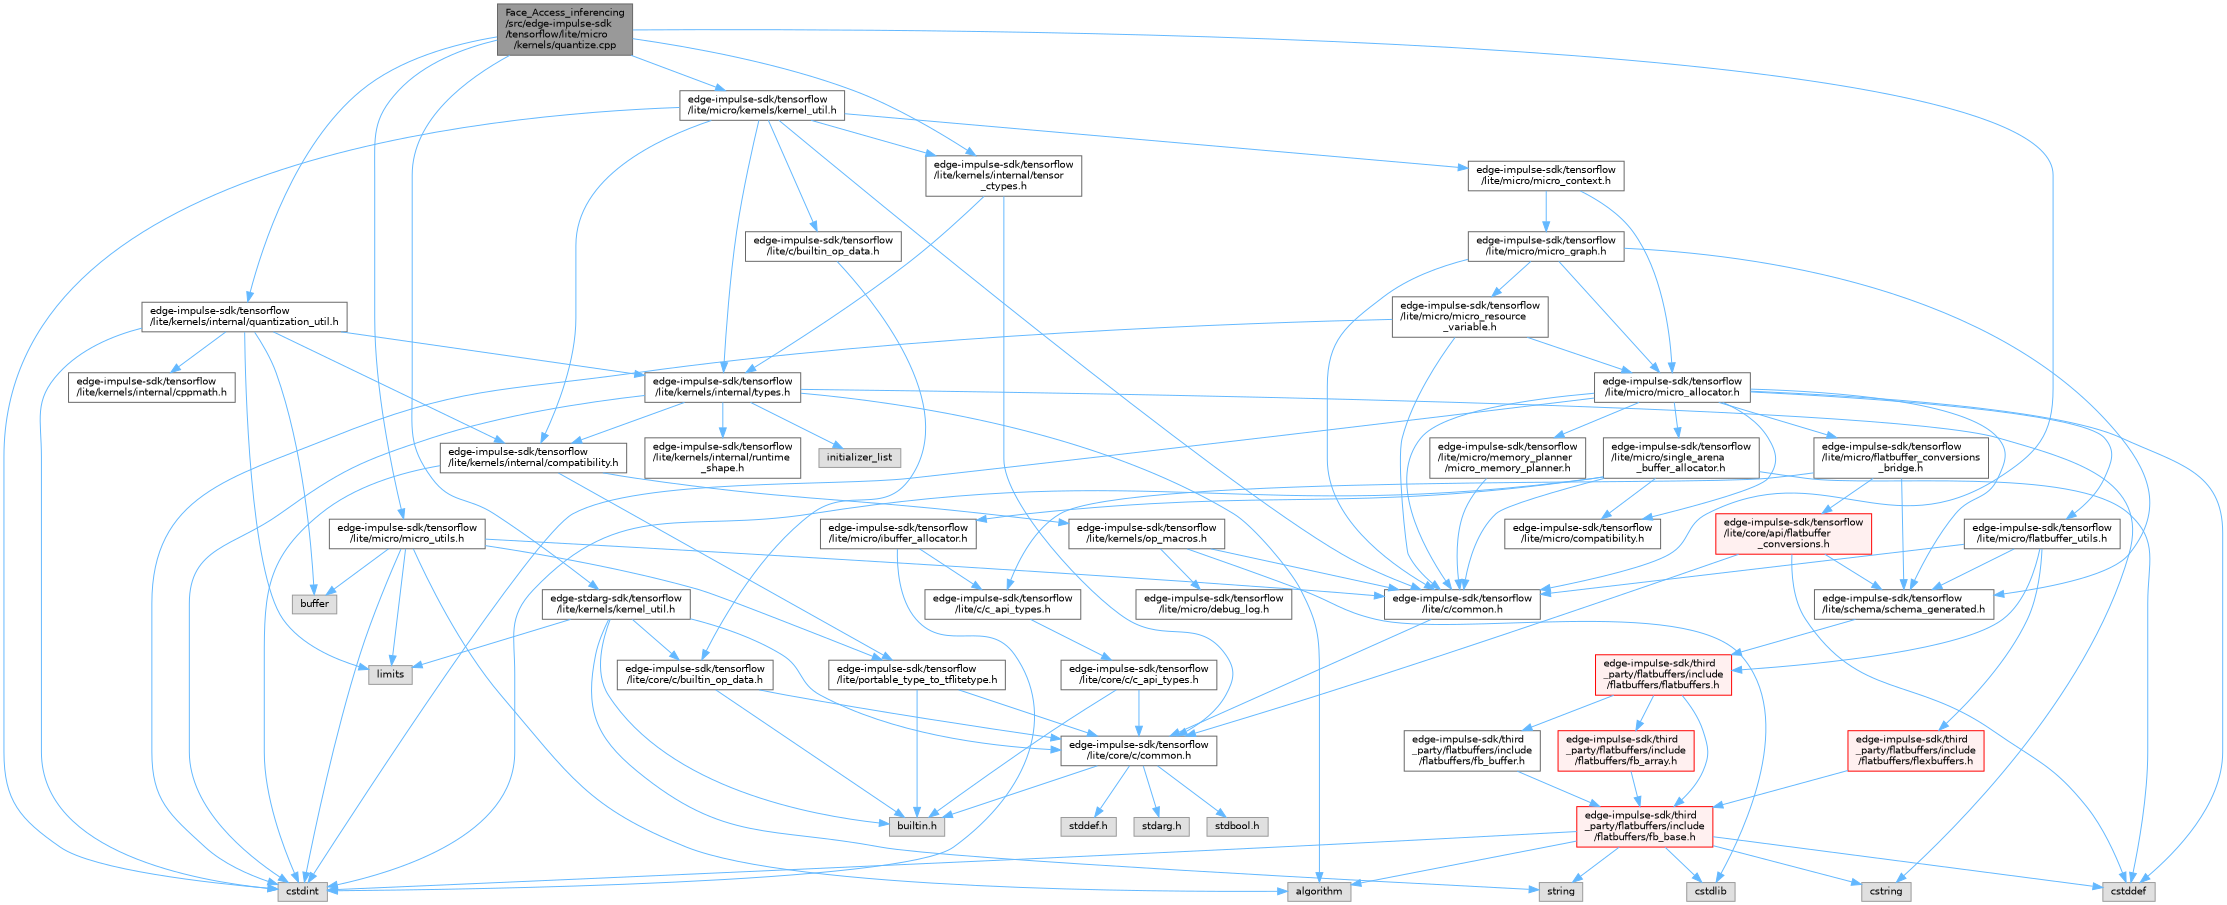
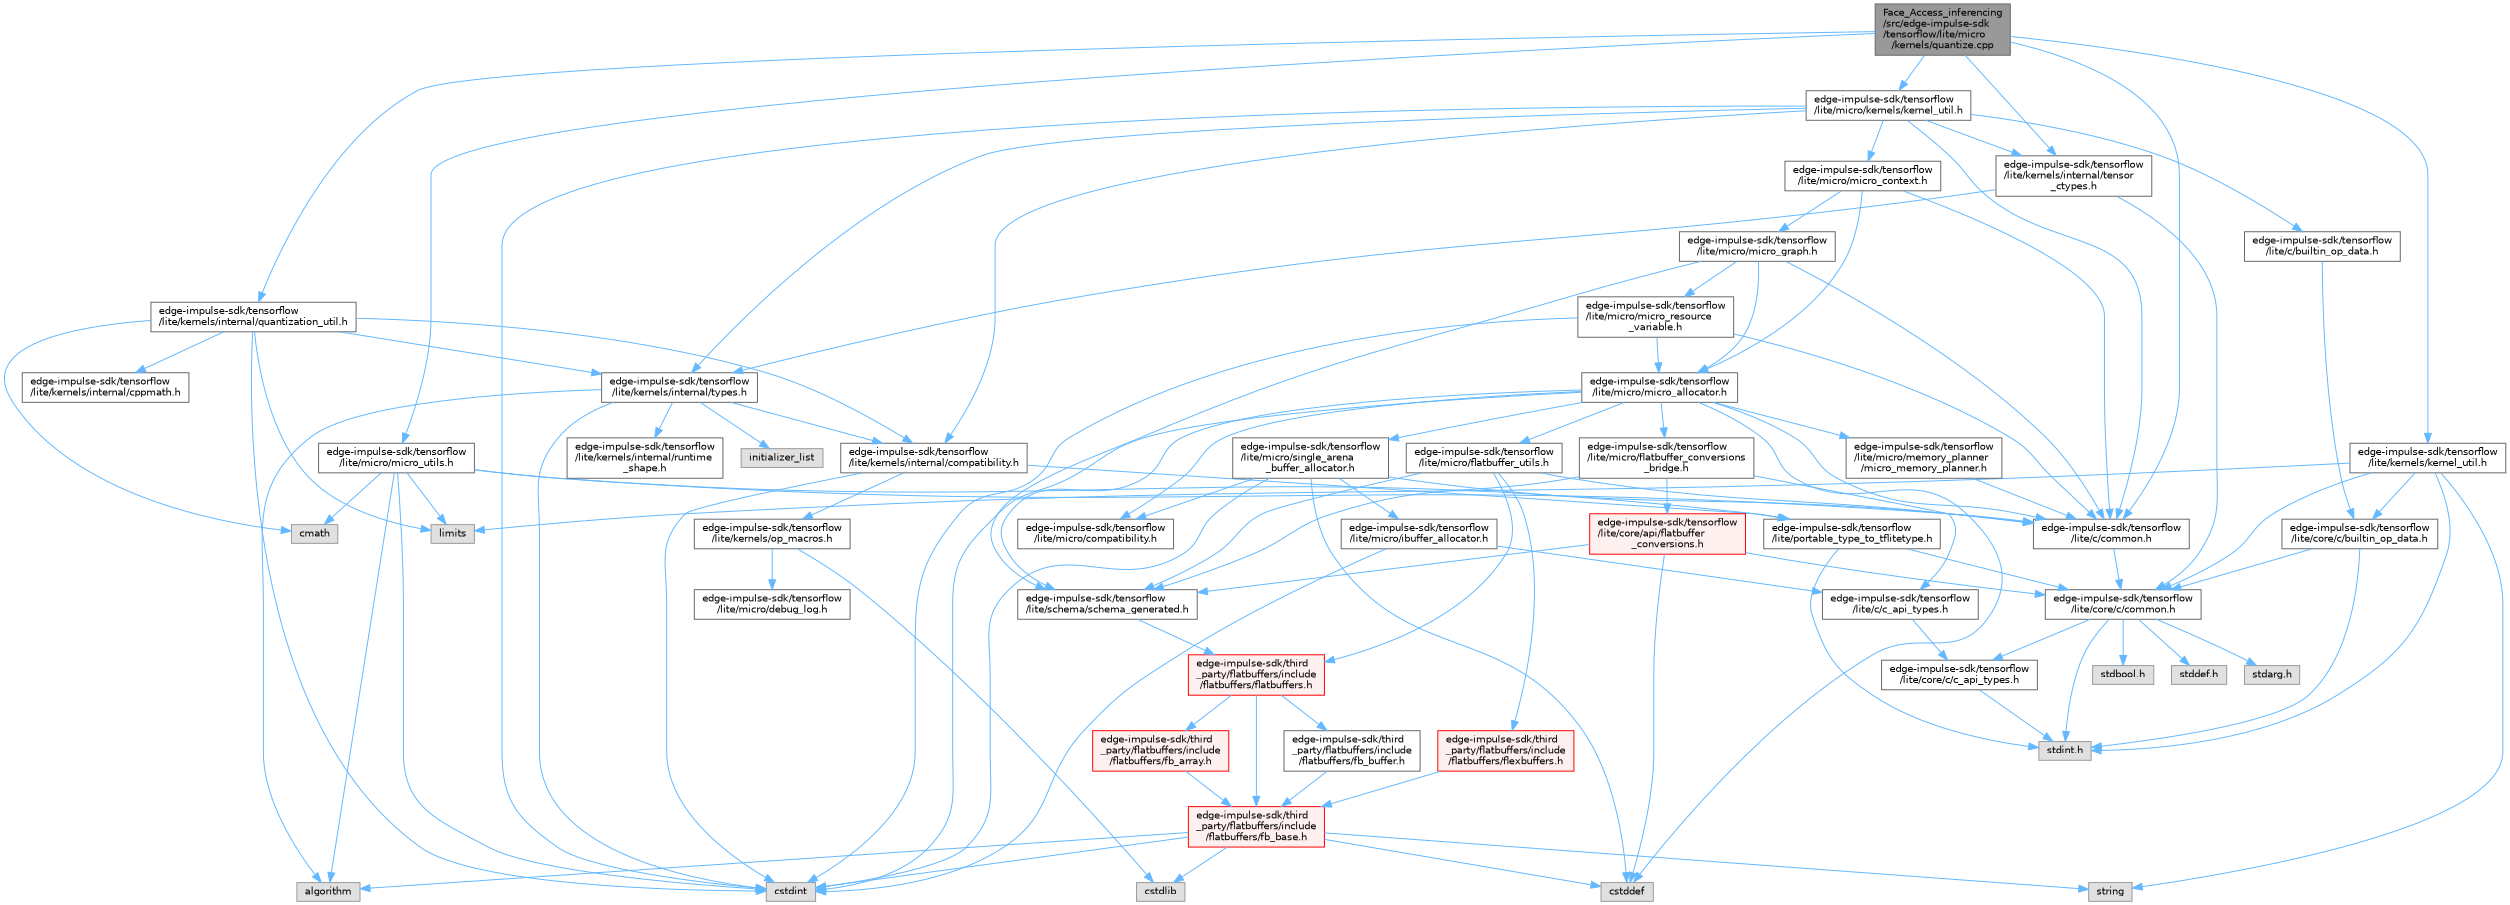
edge "edge-impulse-sdk/tensorflow /lite/kernels/op_macros.h" -> "edge-impulse-sdk/tensorflow /lite/c/common.h": now "edge-impulse-sdk/tensorflow /lite/micro/micro_context.h" -> "edge-impulse-sdk/tensorflow /lite/c/common.h"
node "buffer": label "buffer" -> "cmath"
node "edge-stdarg-sdk/tensorflow /lite/kernels/kernel_util.h": label "edge-stdarg-sdk/tensorflow /lite/kernels/kernel_util.h" -> "edge-impulse-sdk/tensorflow /lite/kernels/kernel_util.h"
edge "edge-impulse-sdk/tensorflow /lite/core/c/c_api_types.h" -> "edge-impulse-sdk/tensorflow /lite/core/c/common.h": reversed
node "builtin.h": label "builtin.h" -> "stdint.h"
node "cstring": removed
